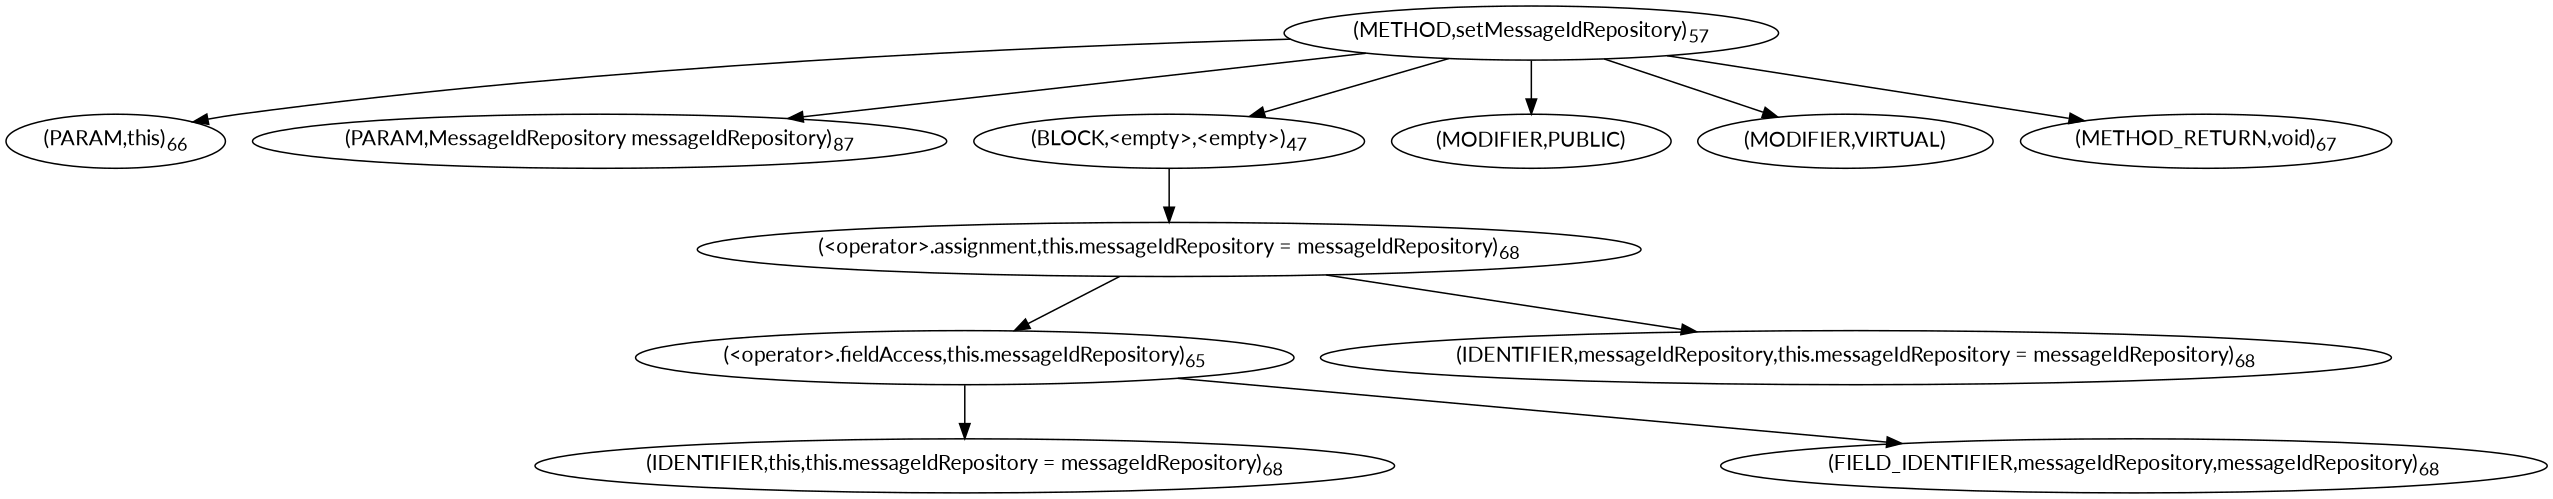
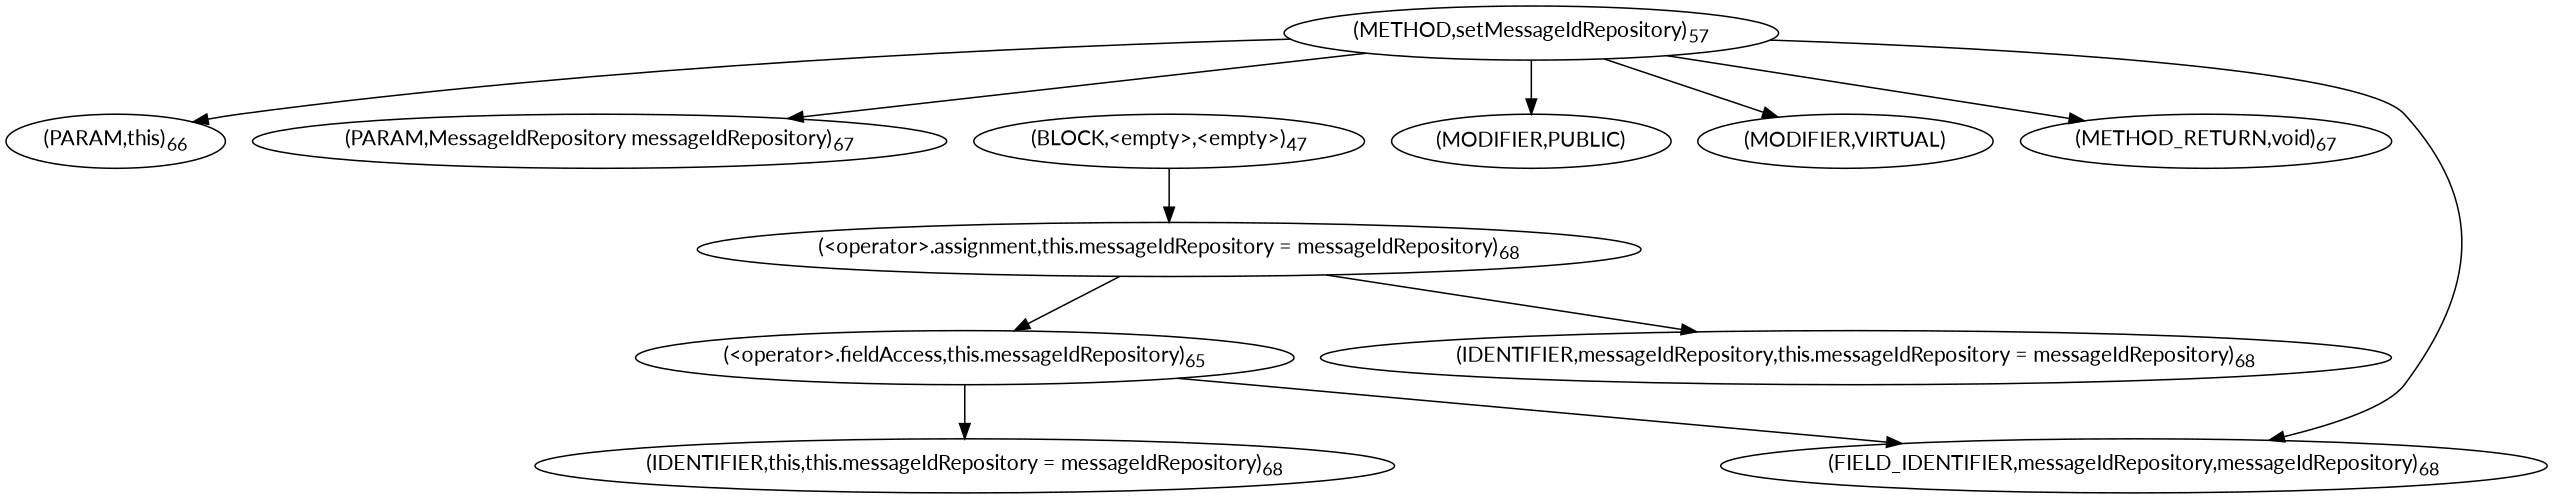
edge "(METHOD,setMessageIdRepository)" -> "(BLOCK,<empty>,<empty>)": now "(METHOD,setMessageIdRepository)" -> "(FIELD_IDENTIFIER,messageIdRepository,messageIdRepository)"
node "(PARAM,MessageIdRepository messageIdRepository)": text "87" -> "67"
